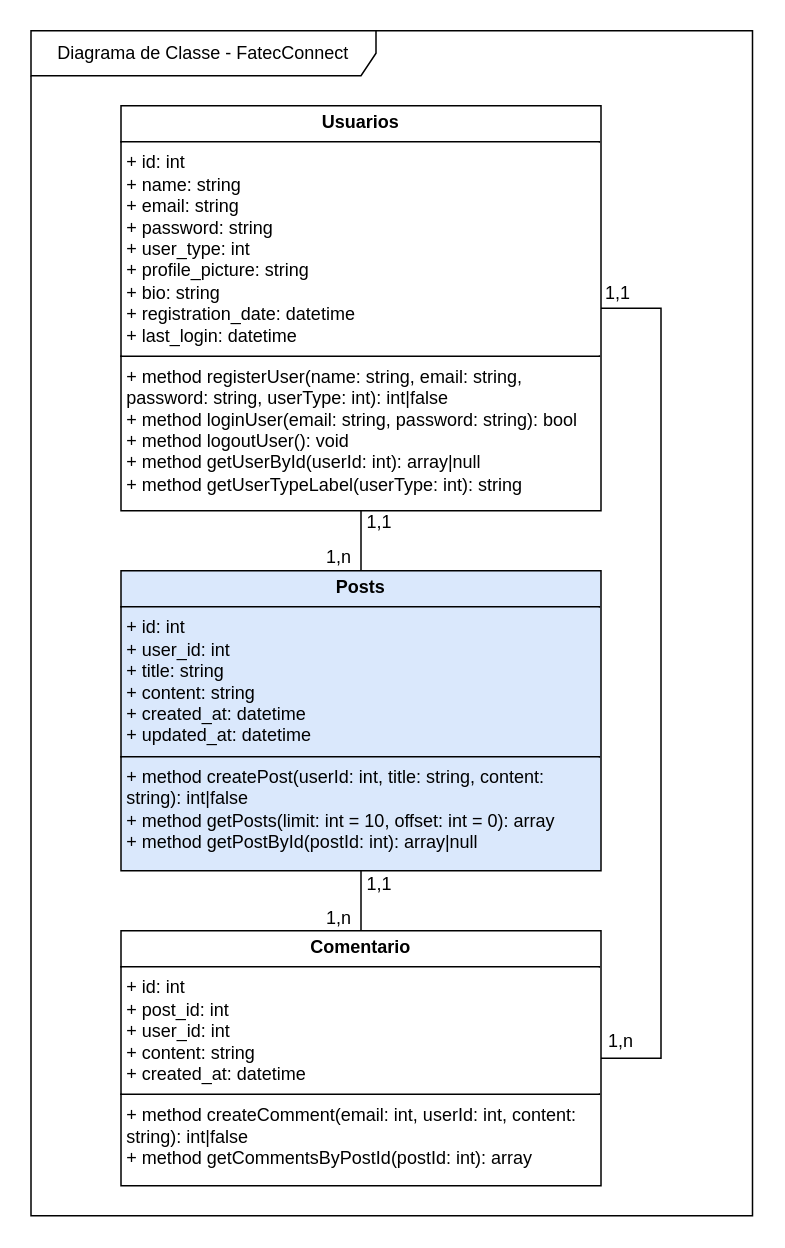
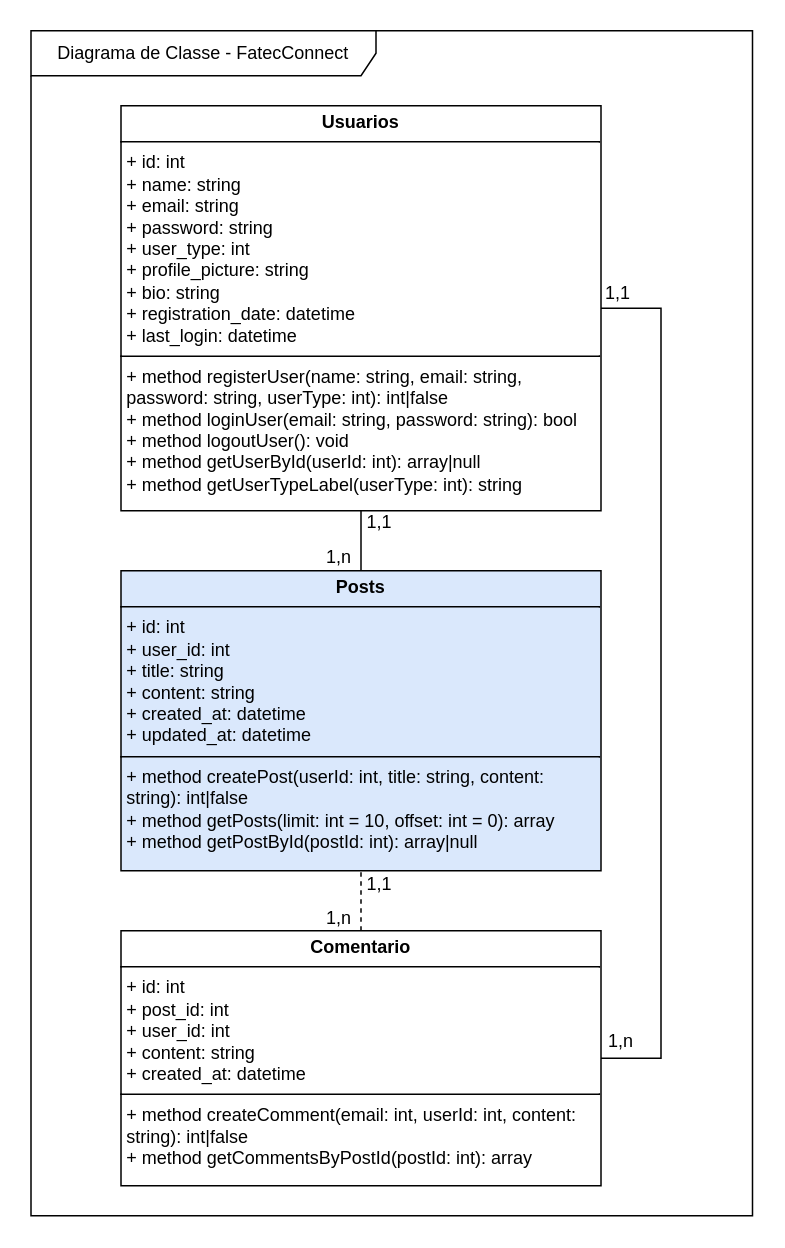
edge "Posts + id: int + user_id: int + title: string + content: string + created_at: datetime + updated_at: datetime + method createPost(userId: int, title: string, content: string): int|false + method getPosts(limit: int = 10, offset: int = 0): array + method getPostById(postId: int): array|null" -- "Comentario + id: int + post_id: int + user_id: int + content: string + created_at: datetime + method createComment(email: int, userId: int, content: string): int|false + method getCommentsByPostId(postId: int): array": style solid -> dashed
